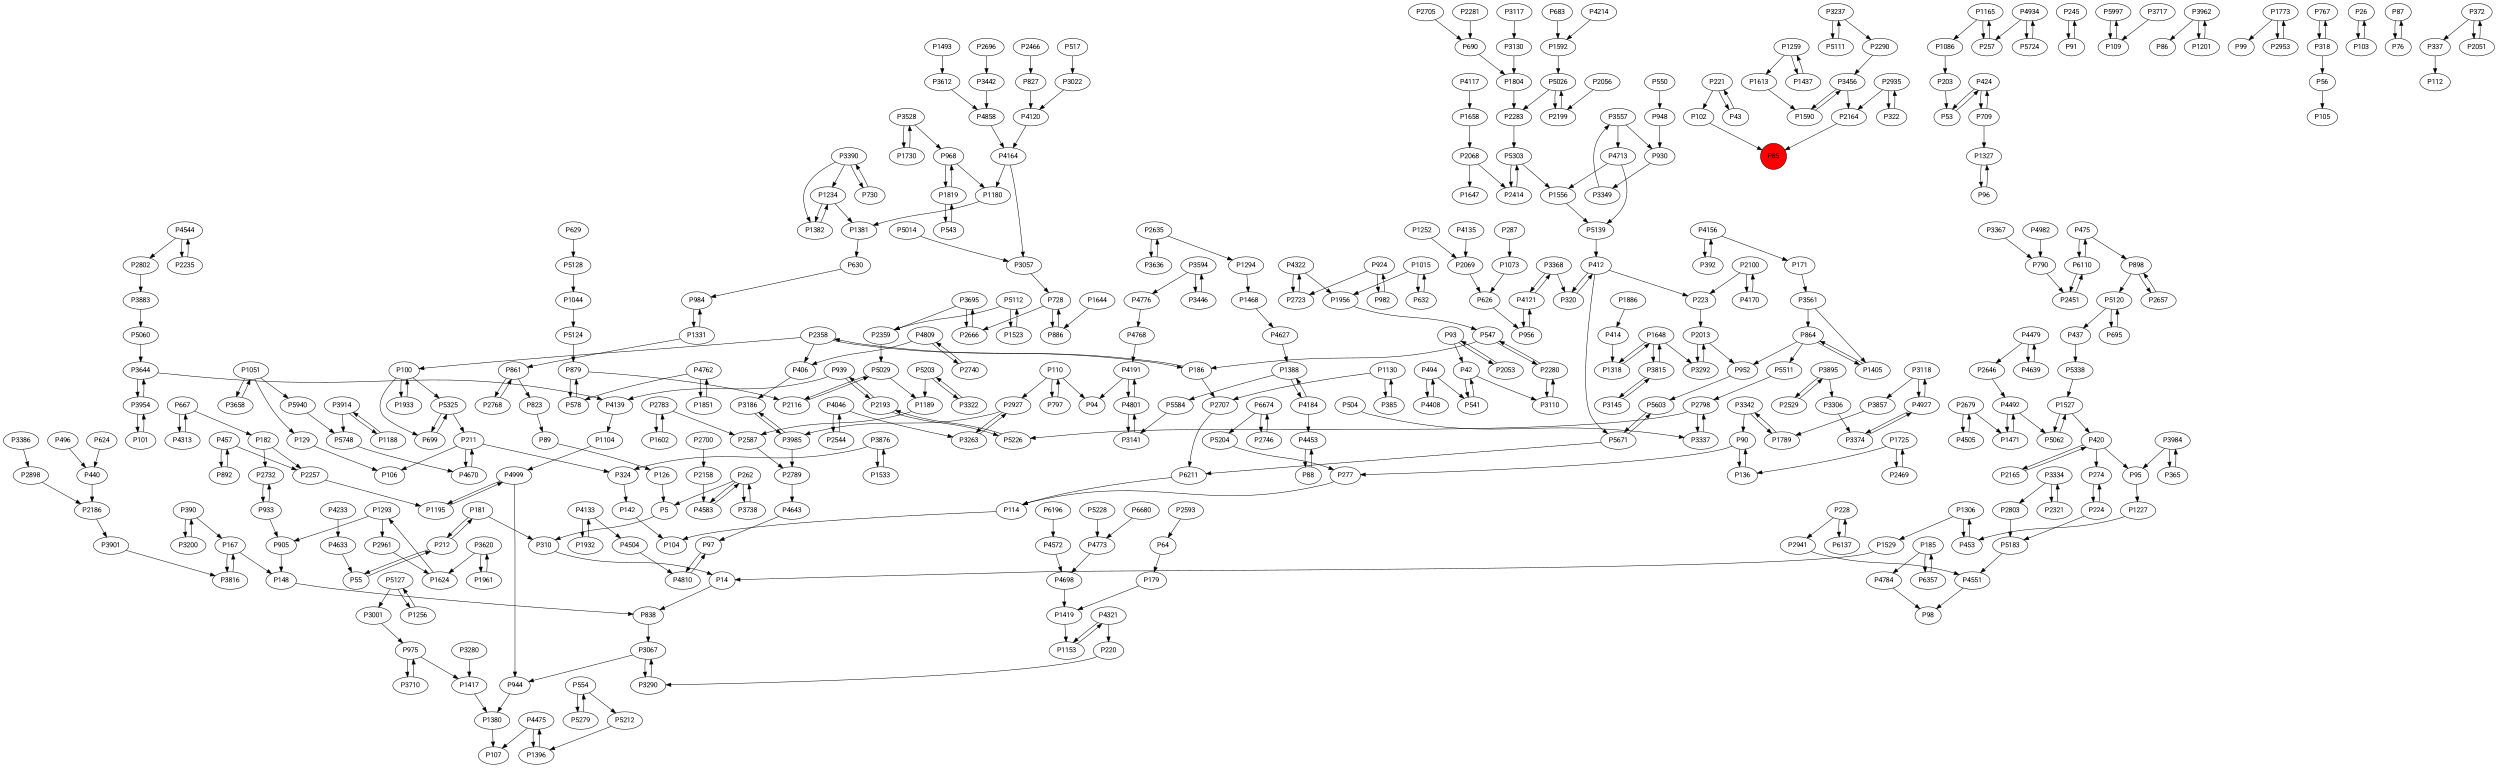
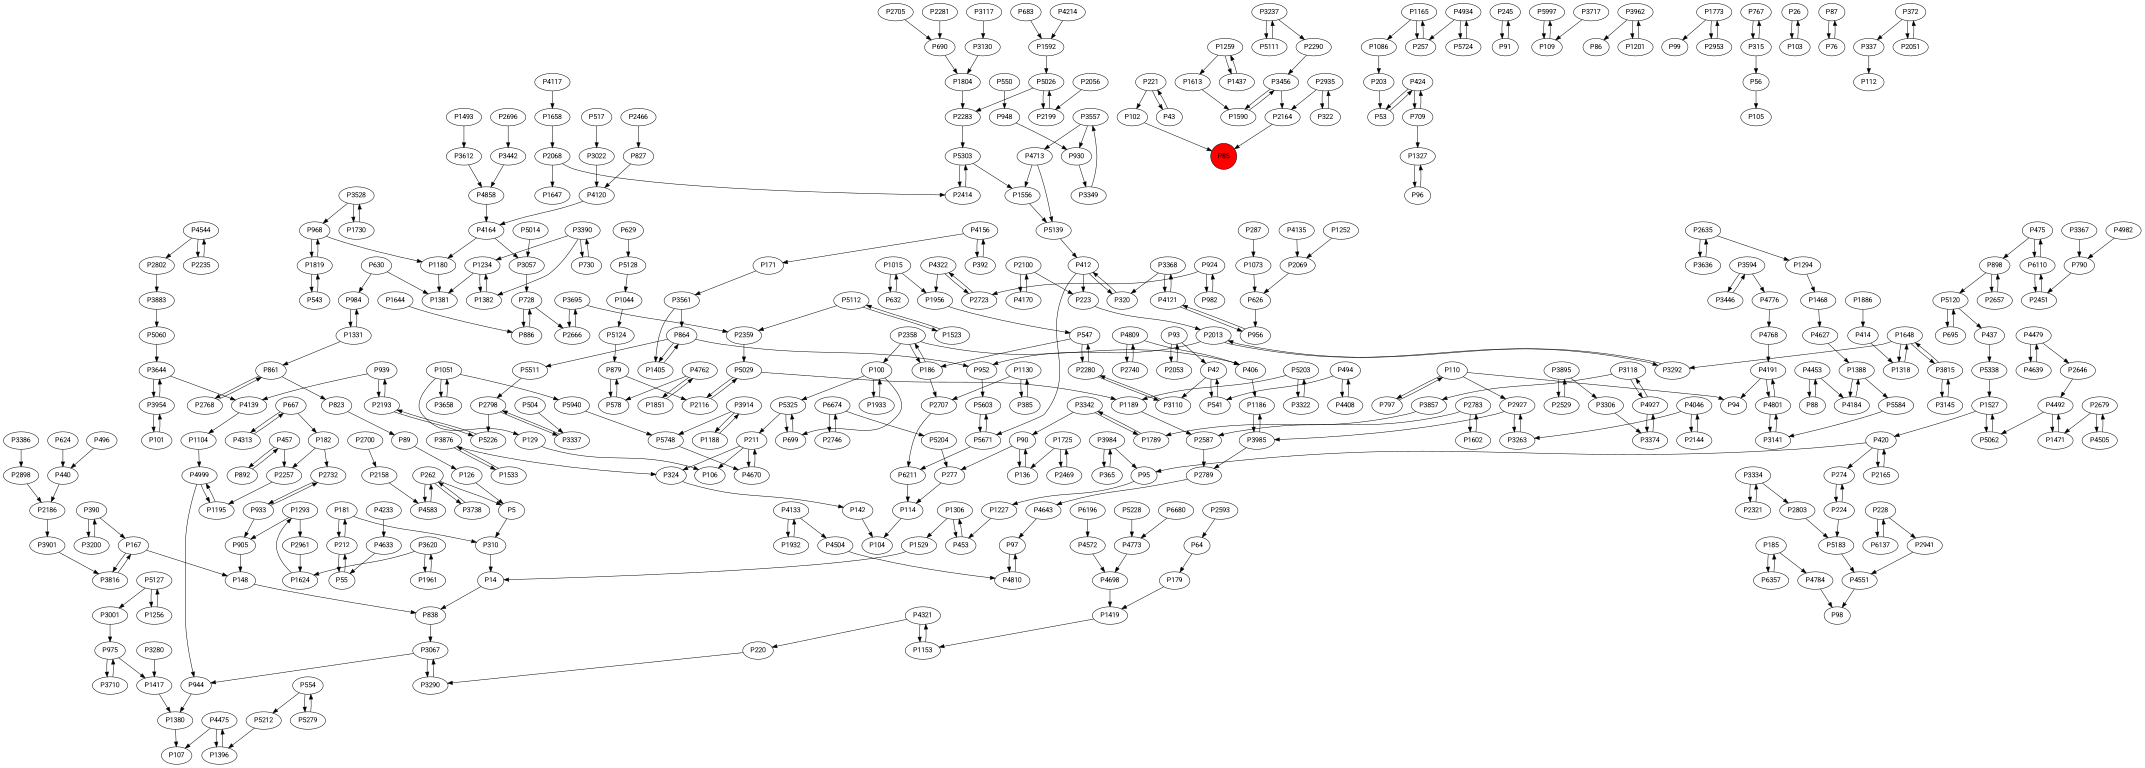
node "P318": label "P318" -> "P315"
edge "P1381" -> "P630": reversed
node "P3186": label "P3186" -> "P1186"
edge "P4184" -> "P4453": reversed
node "P2544": label "P2544" -> "P2144"
